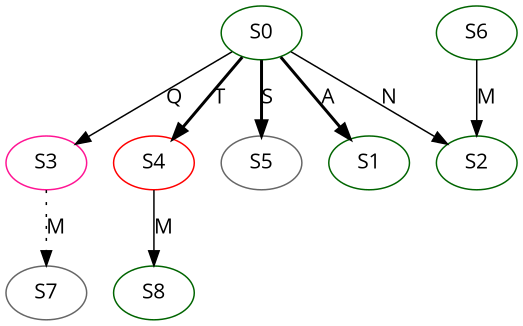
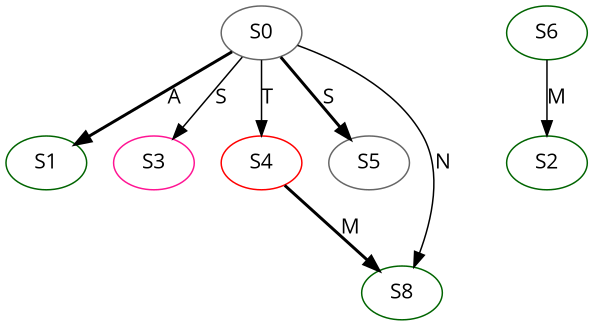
node "S0": color darkgreen -> gray40
edge "S0" -> "S4": style bold -> solid
edge "S0" -> "S2": now "S0" -> "S8"
edge "S0" -> "S3": label "Q" -> "S"
edge "S4" -> "S8": style solid -> bold
node "S7": removed
